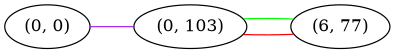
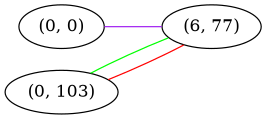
edge "(0, 0)" -- "(0, 103)": now "(0, 0)" -- "(6, 77)"
